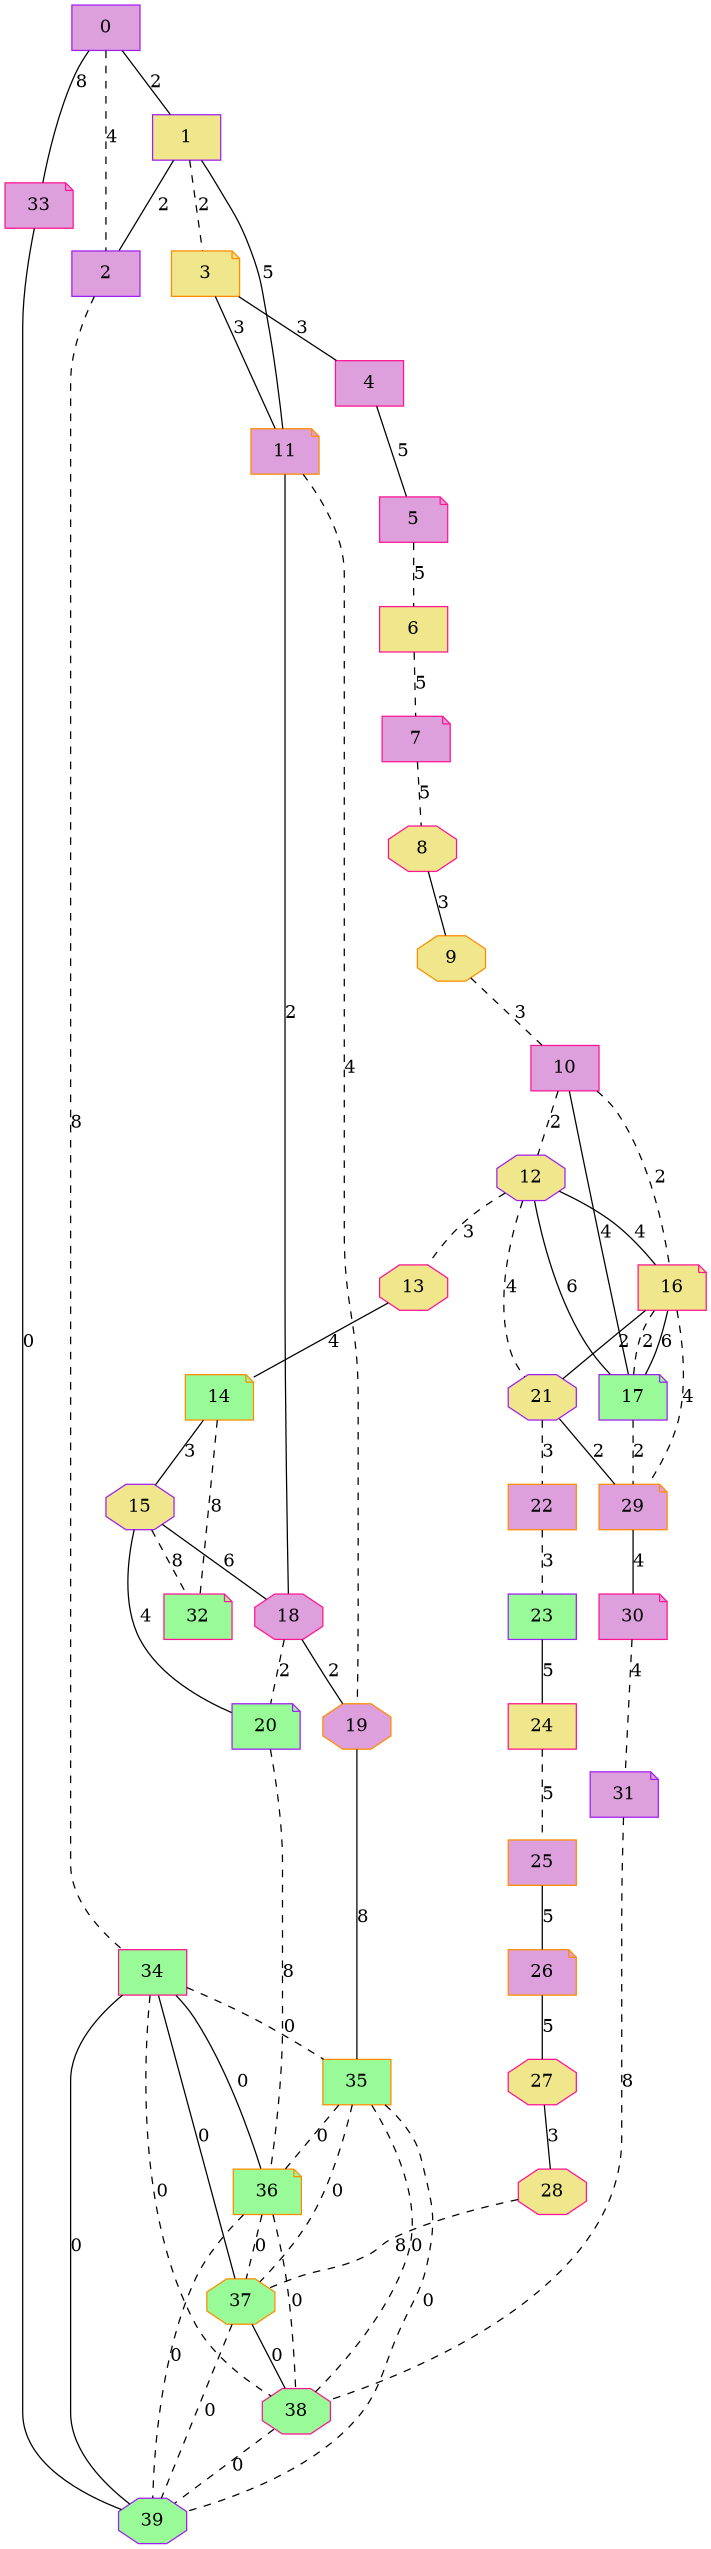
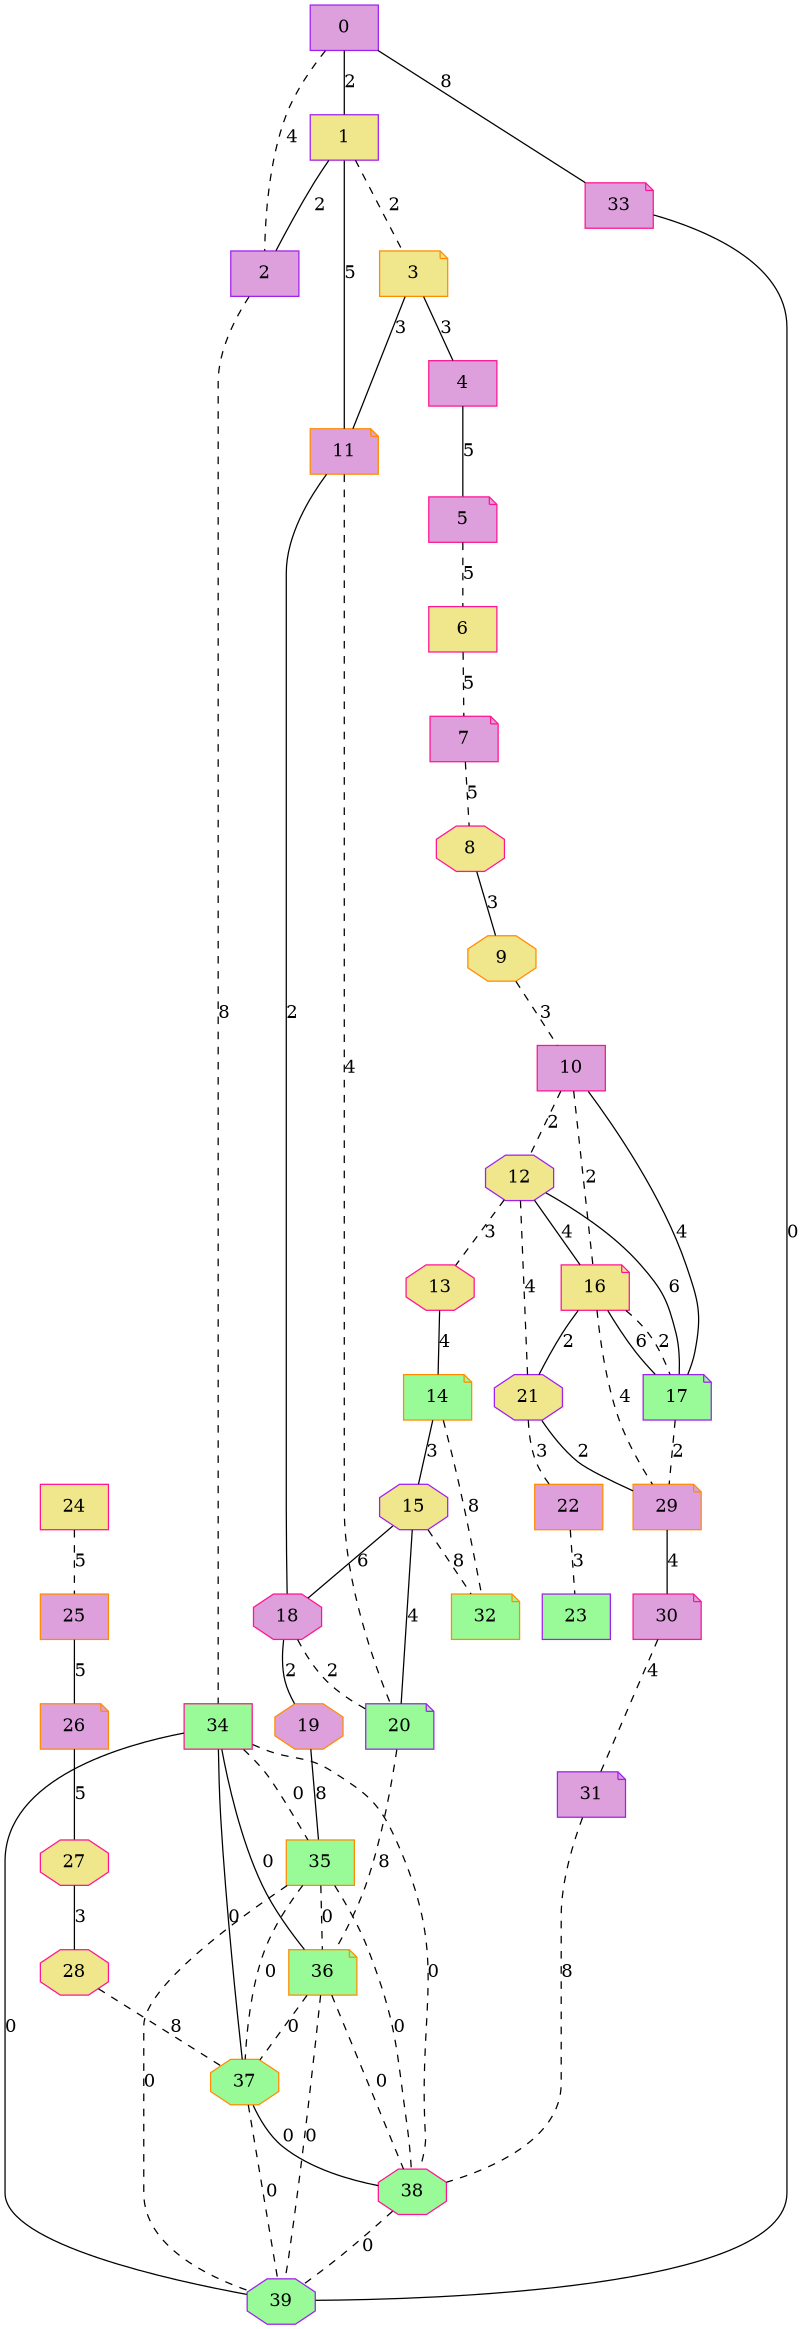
edge "11" -- "19": now "11" -- "20"
node "32": color deeppink -> darkorange
edge "23" -- "24": removed, label "5"
